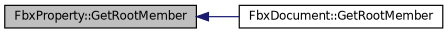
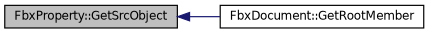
node "FbxProperty::GetRootMember": label "FbxProperty::GetRootMember" -> "FbxProperty::GetSrcObject"
